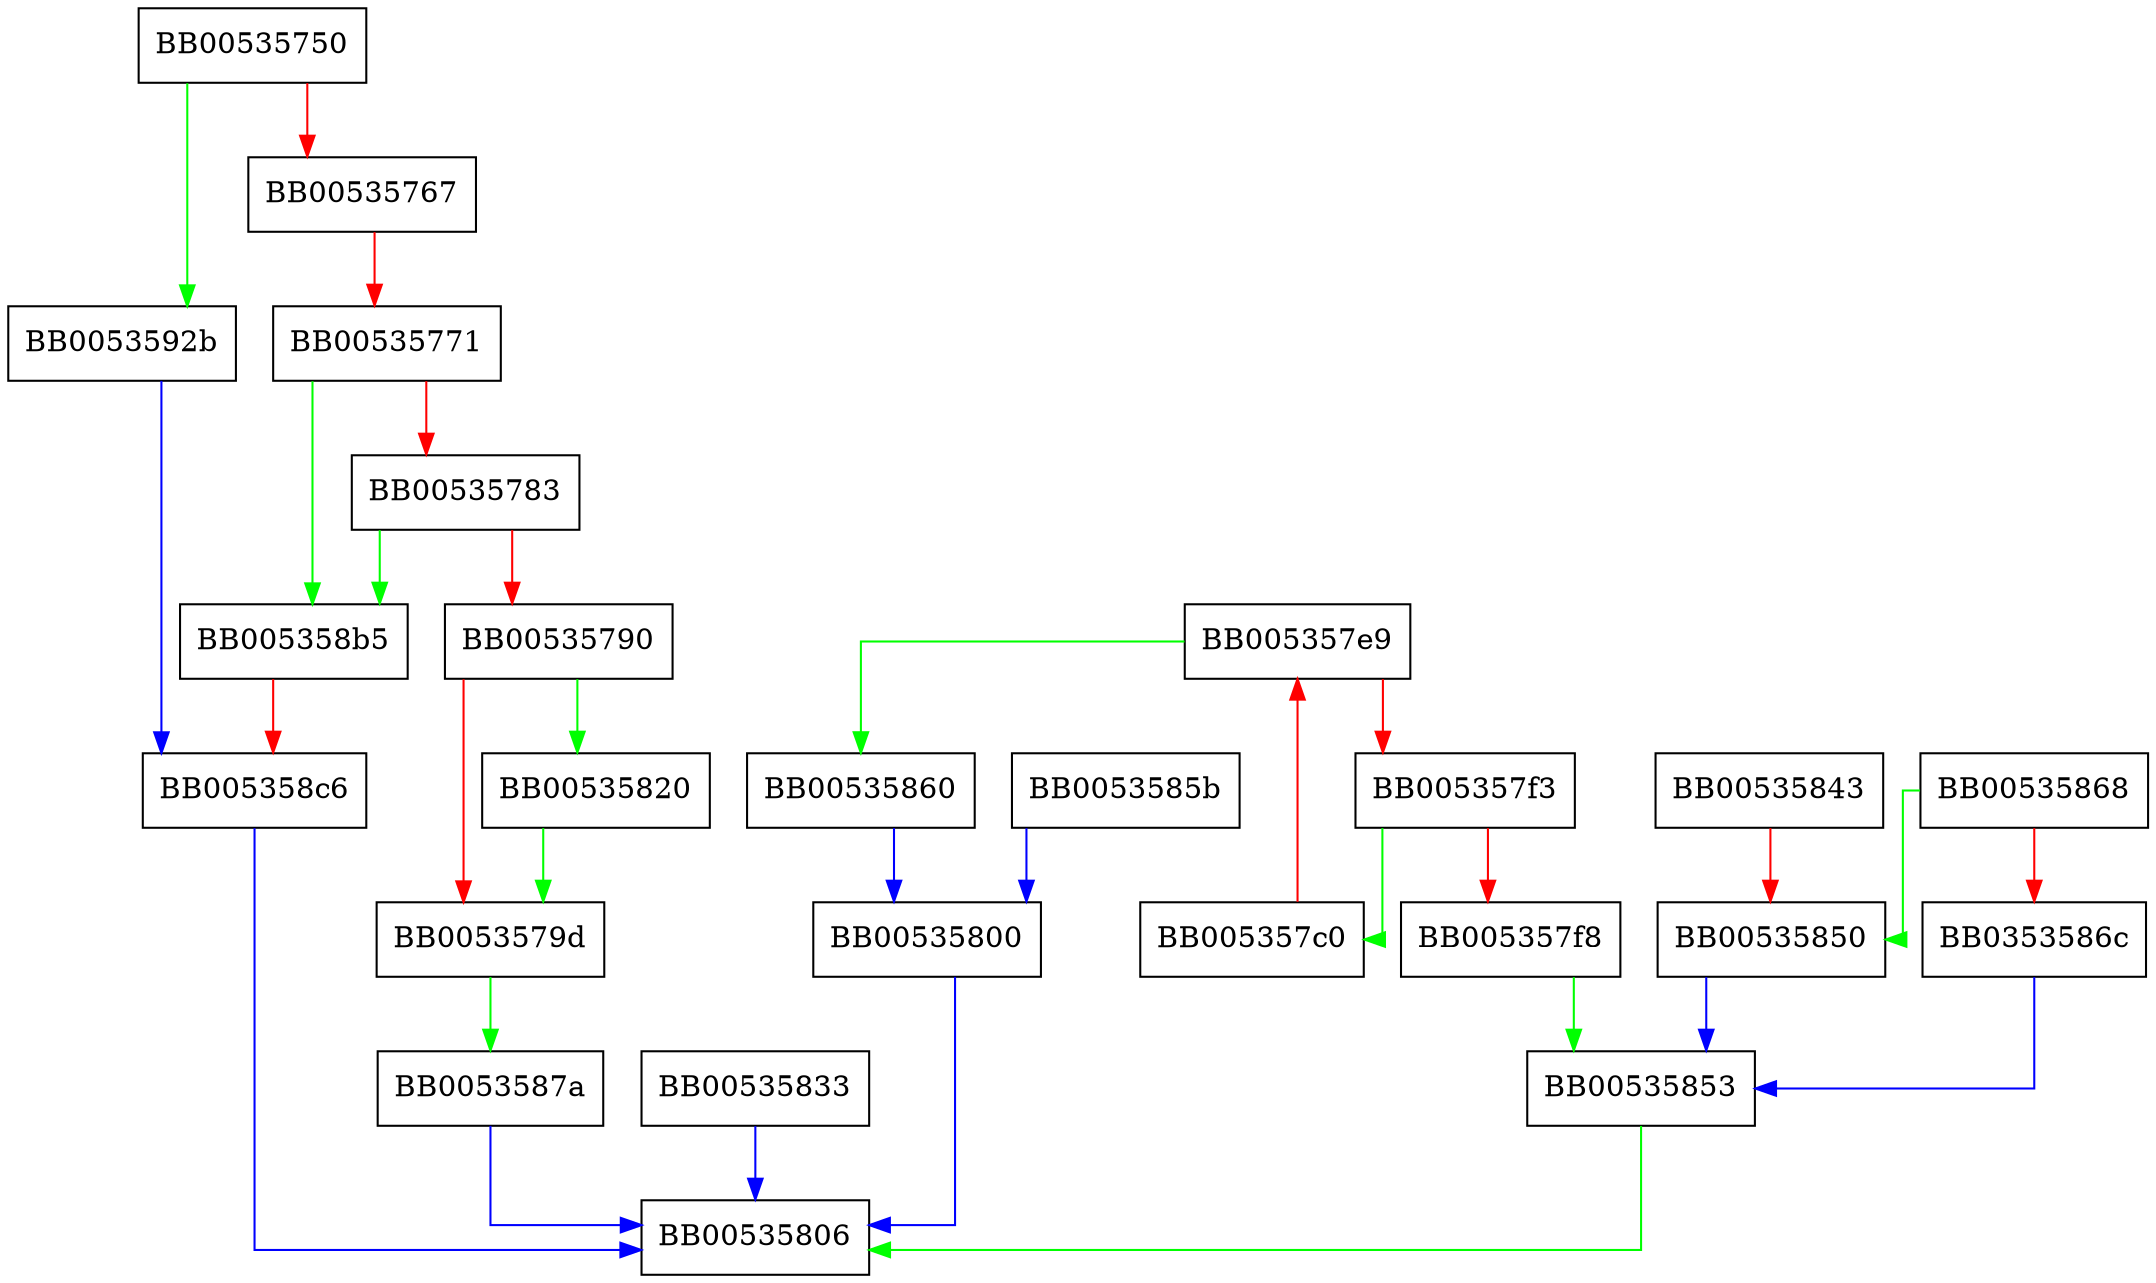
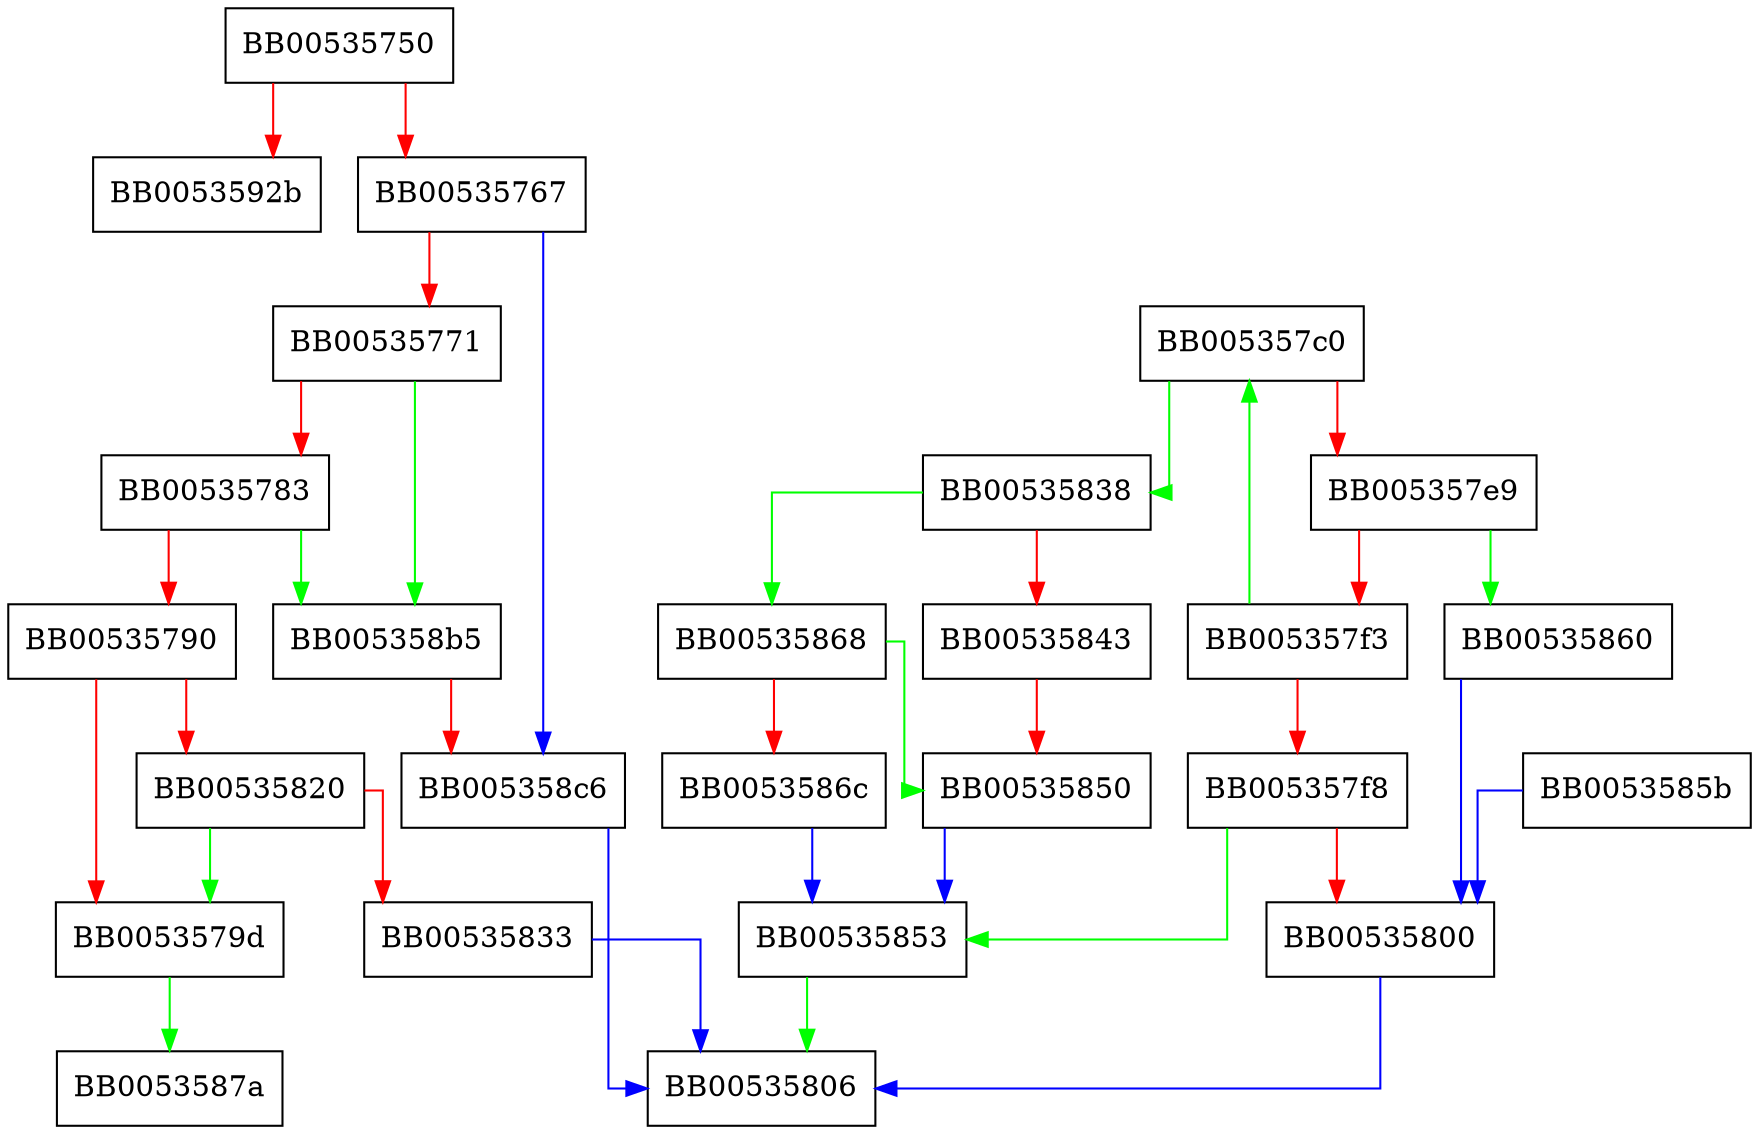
edge "BB00535750" -> "BB0053592b": color green -> red
node "BB00535838": added
edge "BB0053592b" -> "BB005358c6": now "BB00535767" -> "BB005358c6"
edge "BB00535790" -> "BB00535820": color green -> red
edge "BB00535820" -> "BB00535833": added
edge "BB005357f8" -> "BB00535800": added
node "BB0353586c": label "BB0353586c" -> "BB0053586c"
edge "BB0053587a" -> "BB00535806": removed
